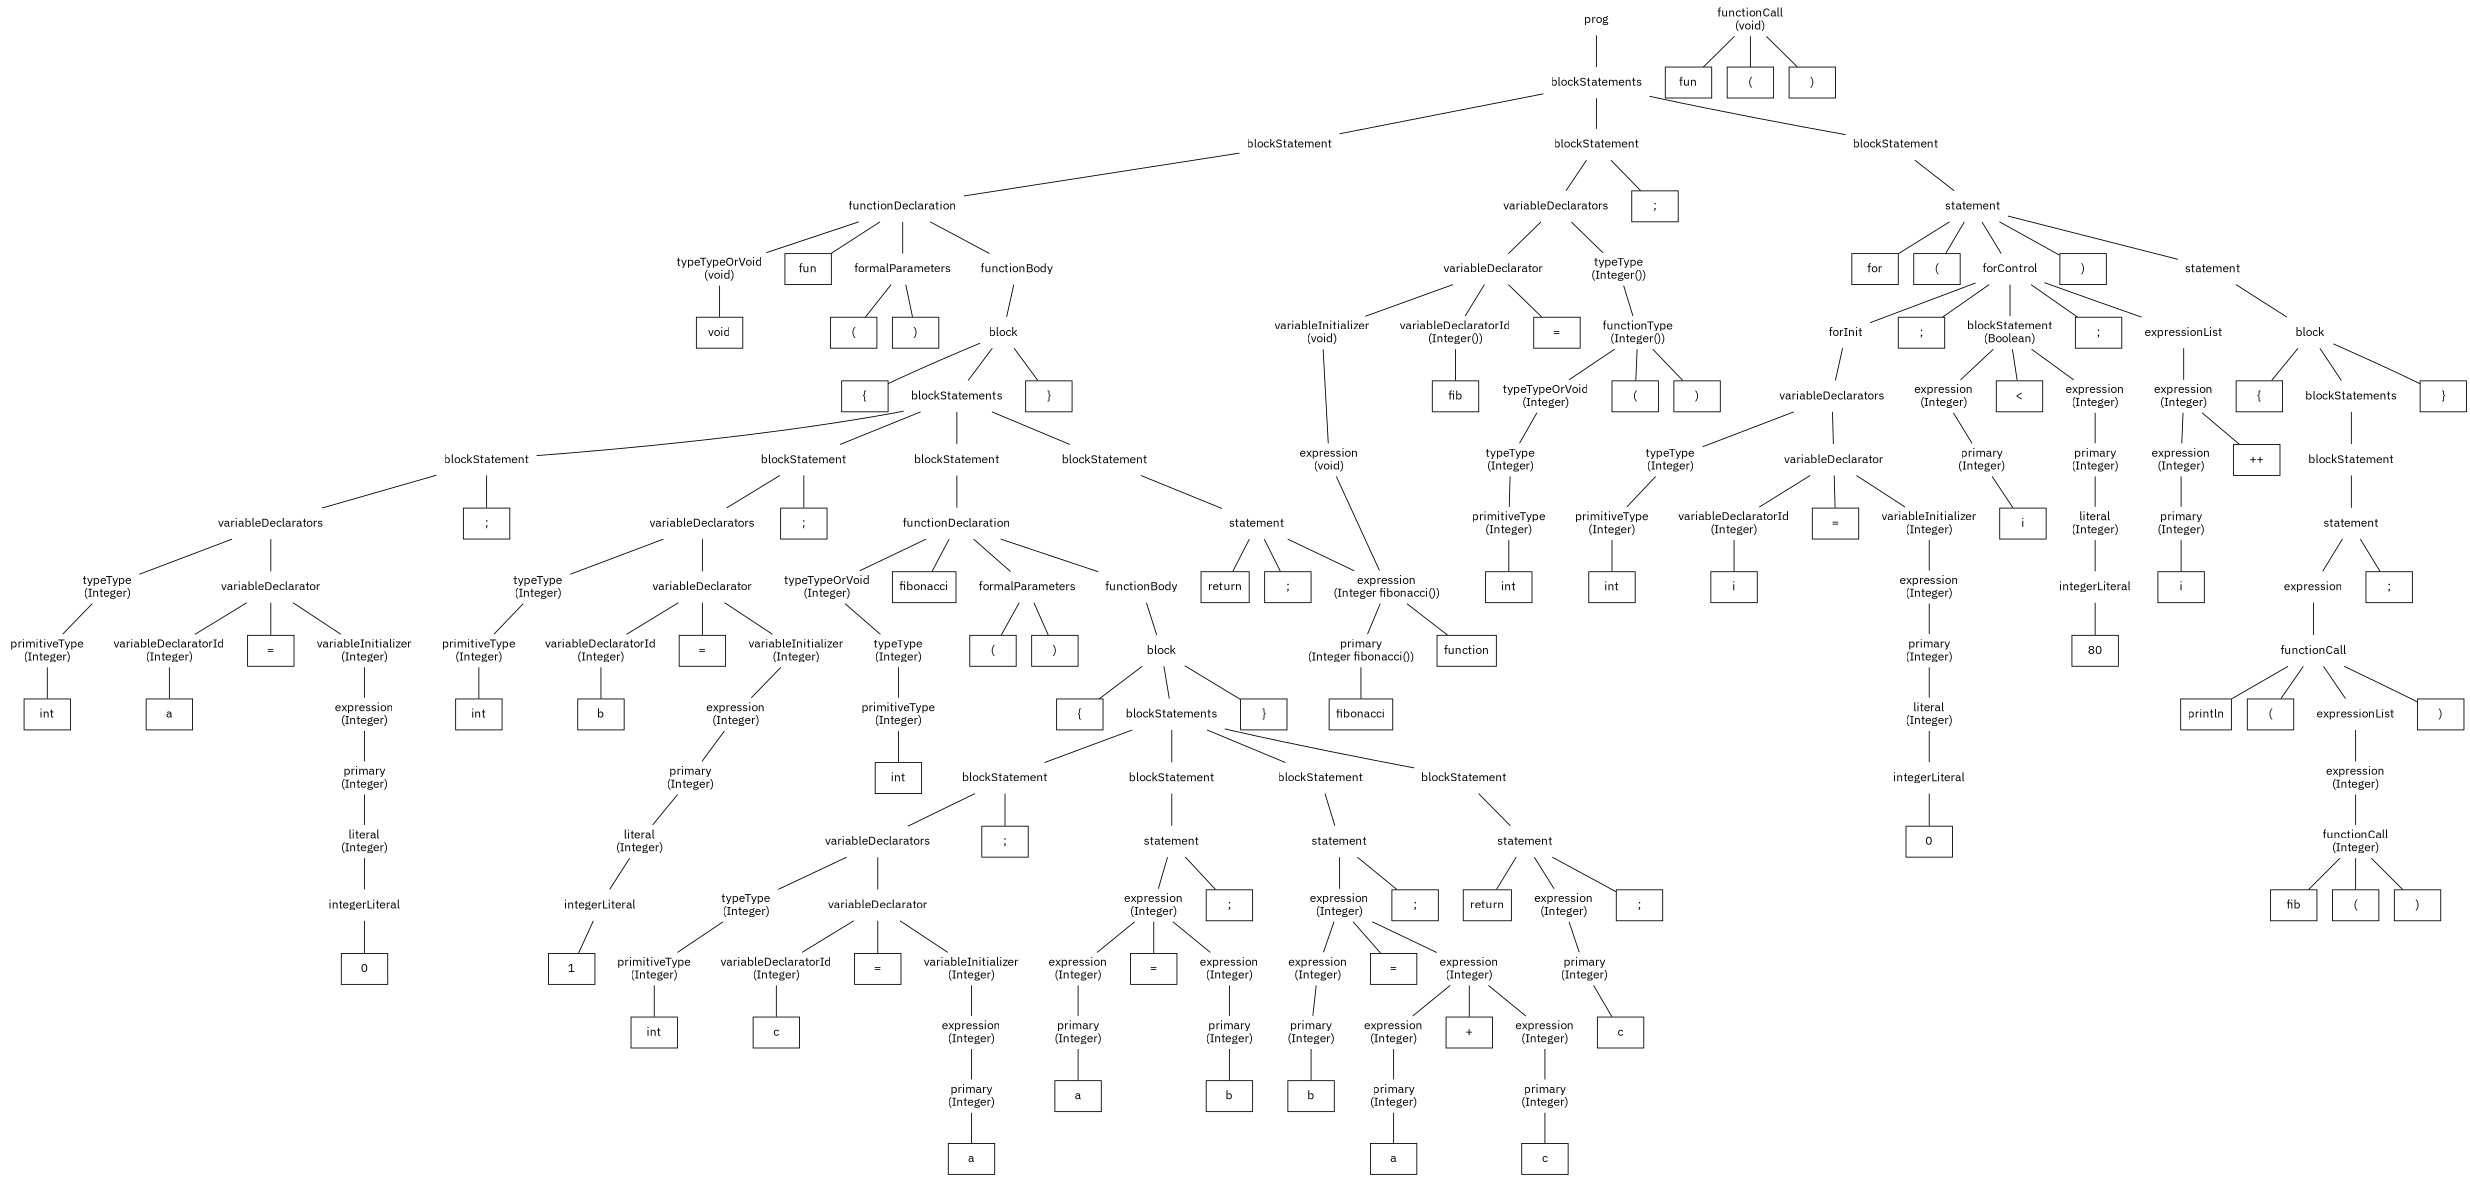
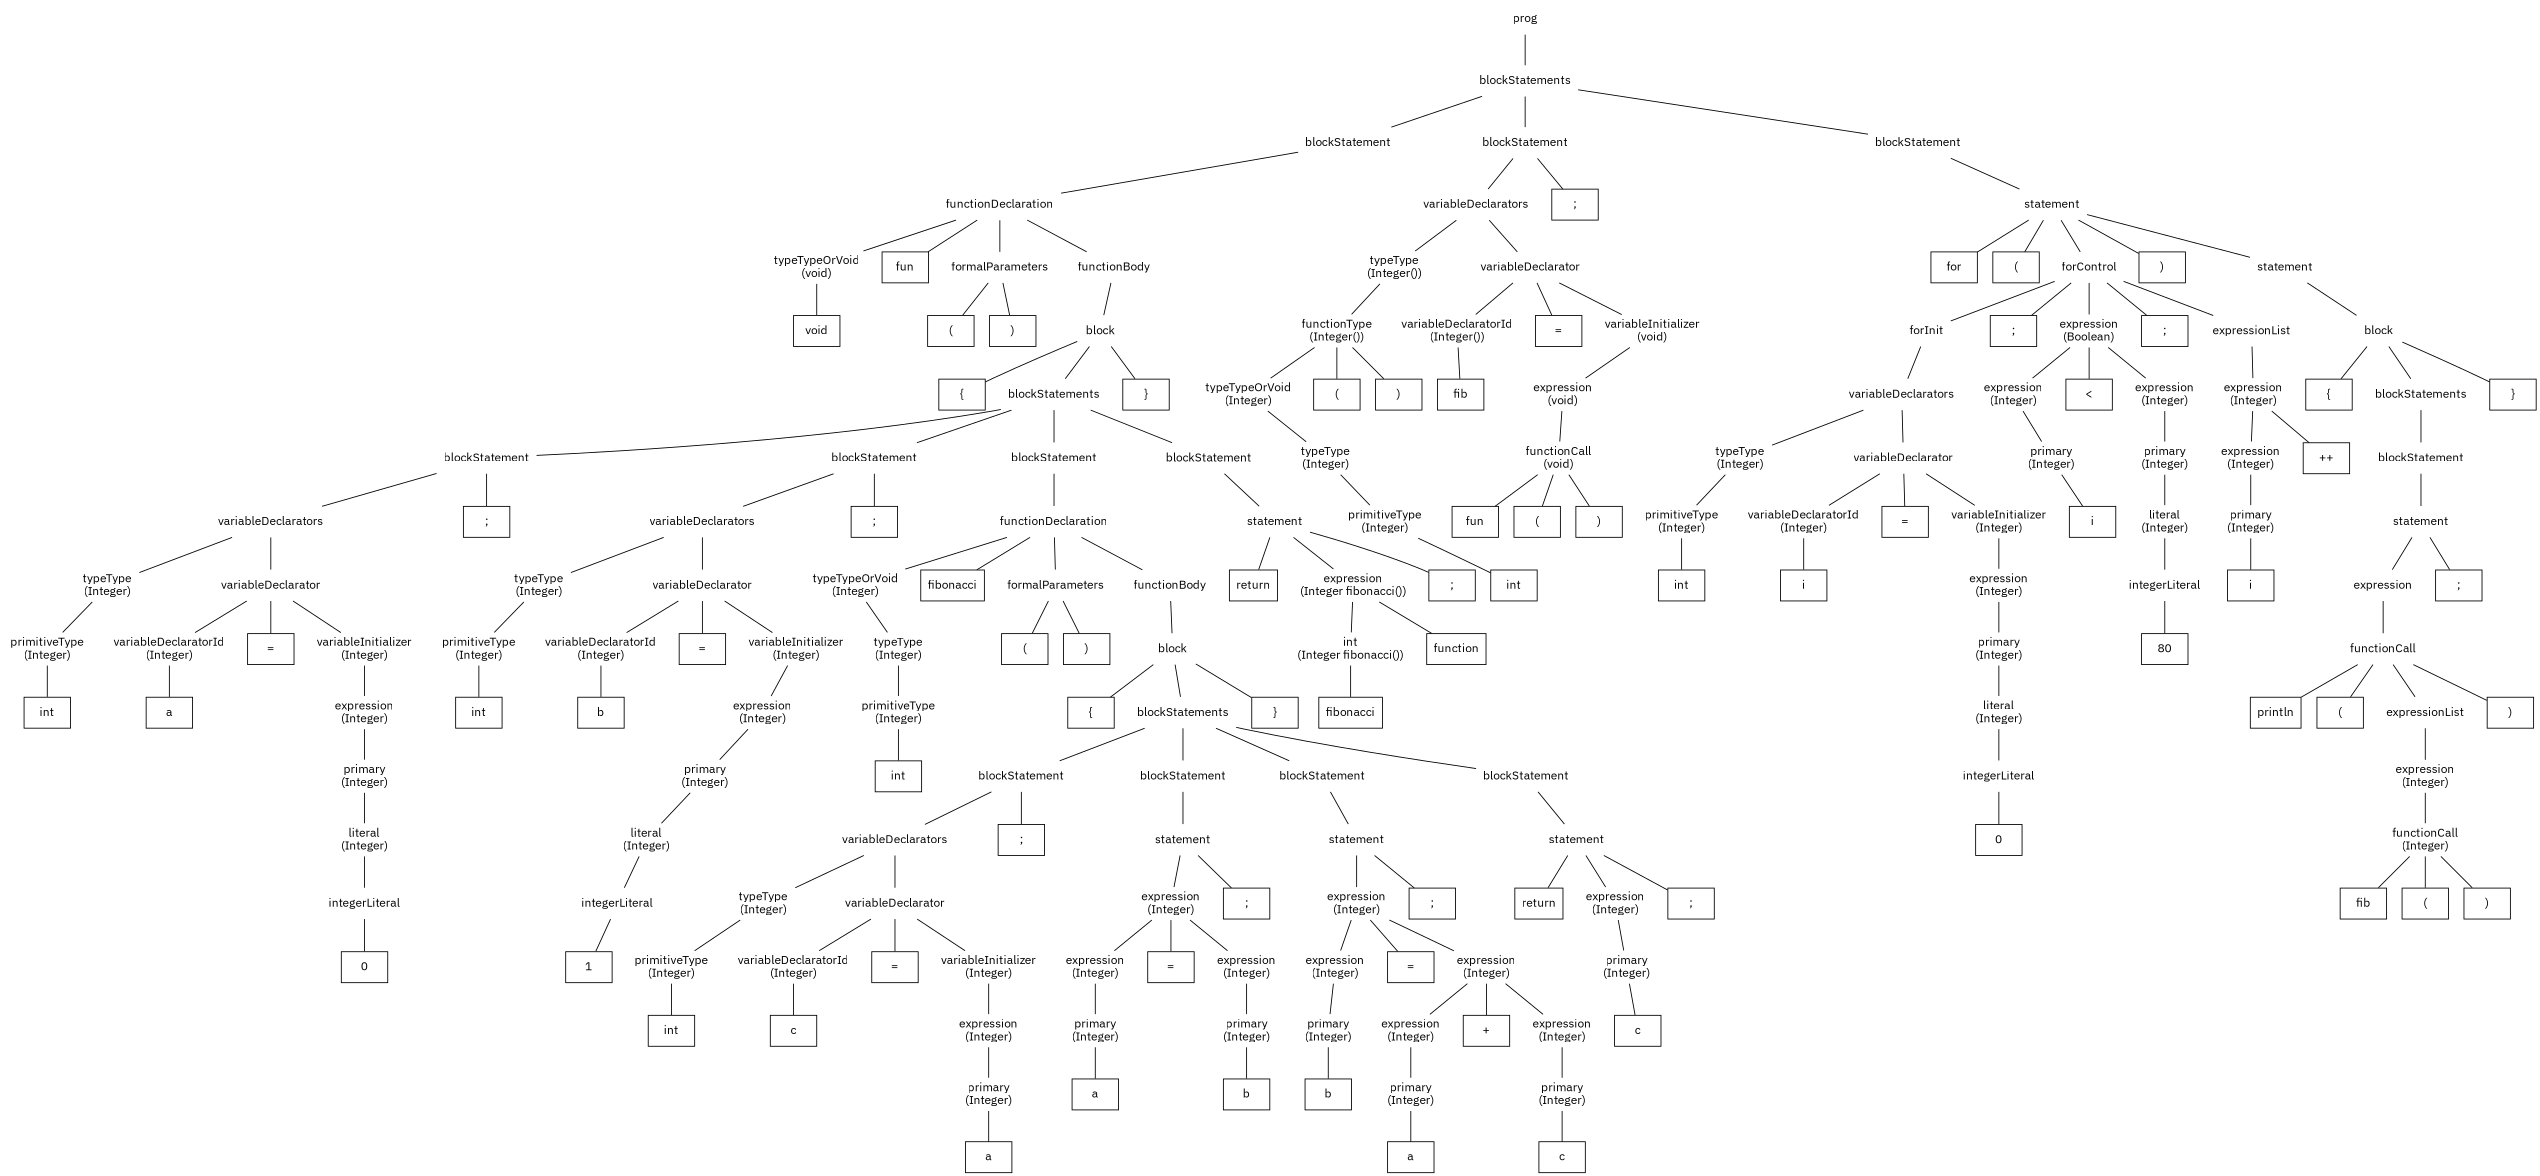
node "blockStatement (Boolean)": label "blockStatement (Boolean)" -> "expression (Boolean)"
edge "expression (void)" -- "expression (Integer fibonacci())": now "expression (void)" -- "functionCall (void)"
node "primary (Integer fibonacci())": label "primary (Integer fibonacci())" -> "int (Integer fibonacci())"
